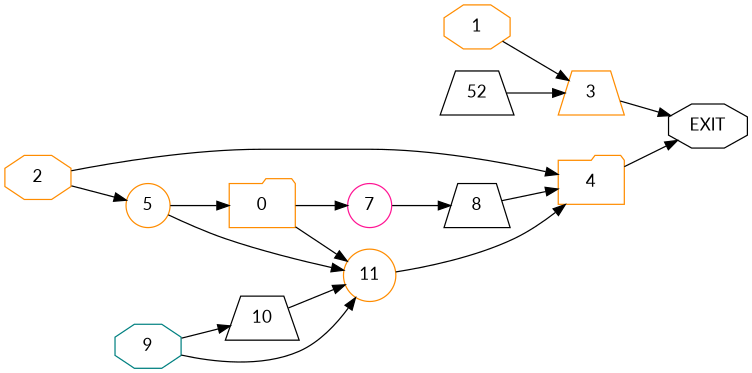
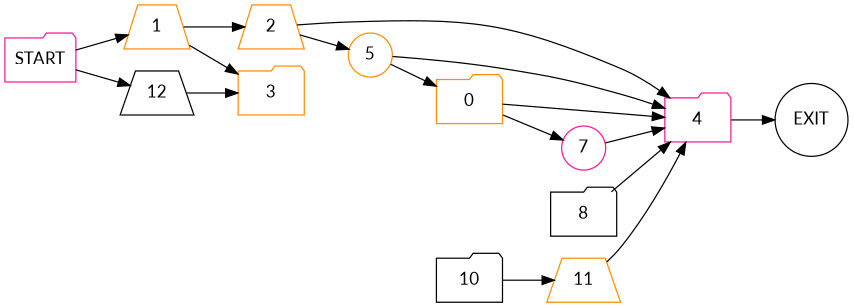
edge "1" -> "2": added
node "1": shape octagon -> trapezium
node "START": added
node "52": label "52" -> "12"
node "3": shape trapezium -> folder
edge "3" -> "EXIT": removed
node "EXIT": shape octagon -> circle
node "2": shape octagon -> trapezium
node "4": color darkorange -> deeppink
edge "7" -> "8": now "7" -> "4"
node "8": shape trapezium -> folder
edge "0" -> "11": now "0" -> "4"
edge "5" -> "11": now "5" -> "4"
node "11": shape circle -> trapezium
node "10": shape trapezium -> folder
node "9": removed
